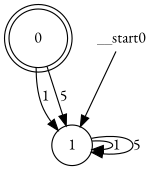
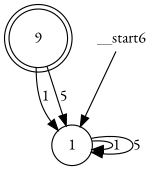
node "0": label "0" -> "9"
node "__start0": label "__start0" -> "__start6"
